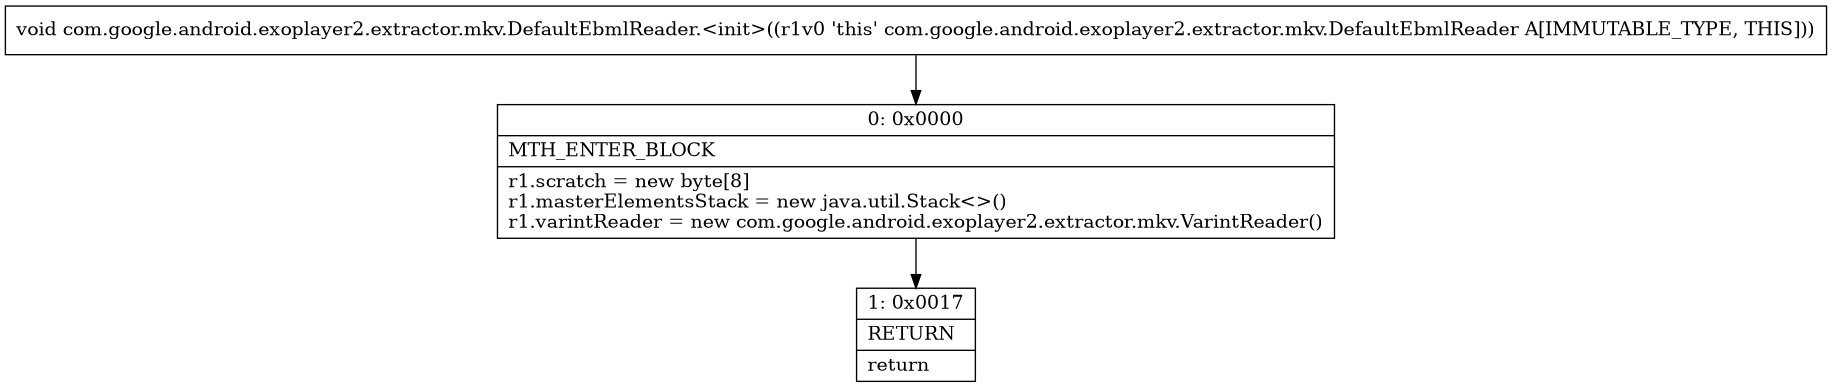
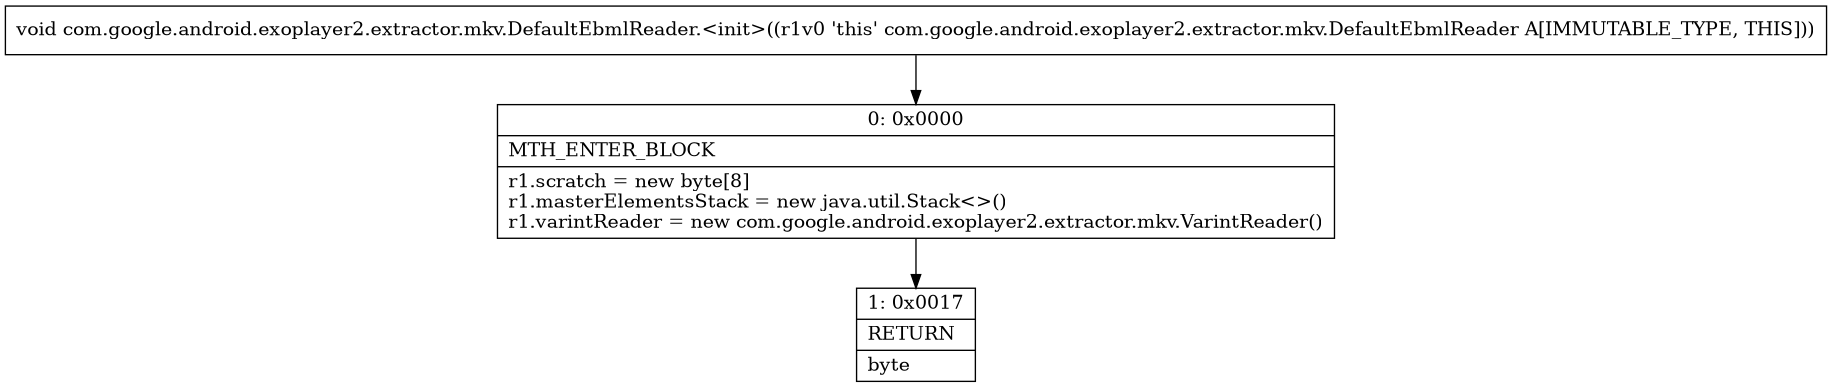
node "1: 0x0017": text "return" -> "byte"
